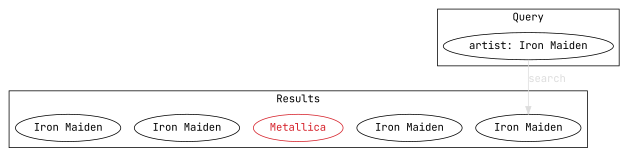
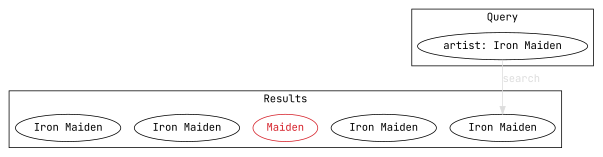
node "Metallica": label "Metallica" -> "Maiden"
